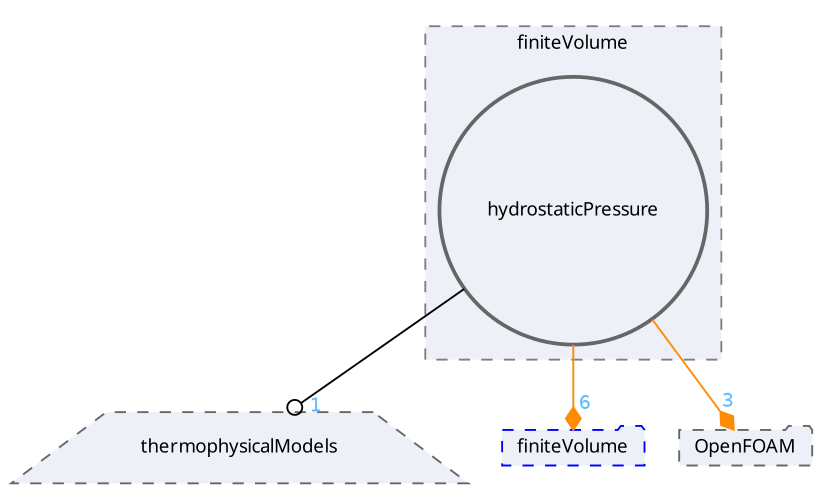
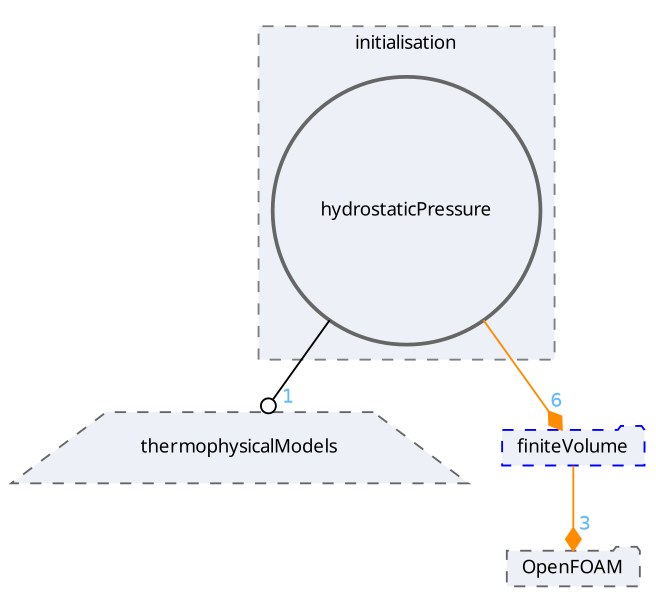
cluster "finiteVolume": label "finiteVolume" -> "initialisation"
edge "hydrostaticPressure" -> "OpenFOAM": now "finiteVolume" -> "OpenFOAM"
